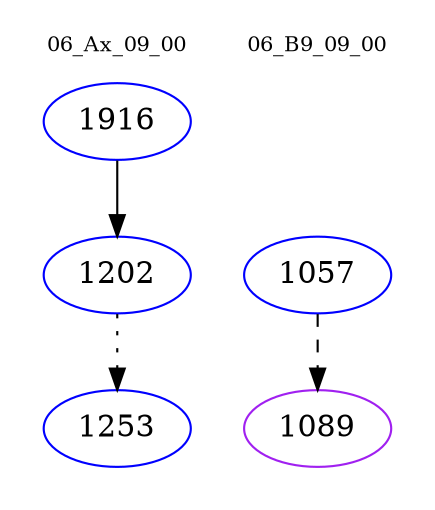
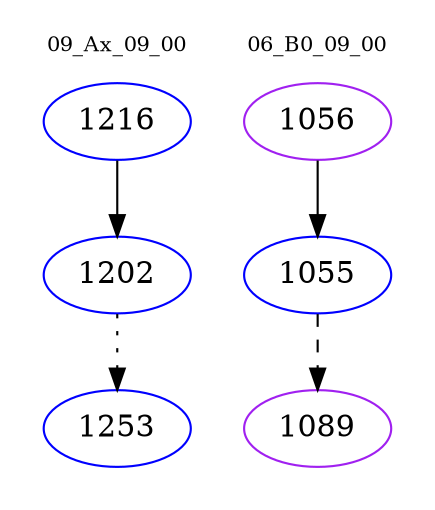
cluster "06_Ax_09_00": label "06_Ax_09_00" -> "09_Ax_09_00"
cluster "06_B9_09_00": label "06_B9_09_00" -> "06_B0_09_00"
node "1916": label "1916" -> "1216"
node "1056": added
node "1057": label "1057" -> "1055"
